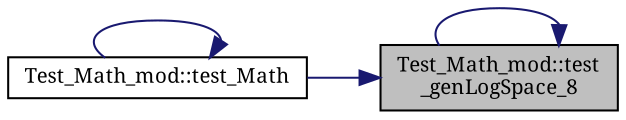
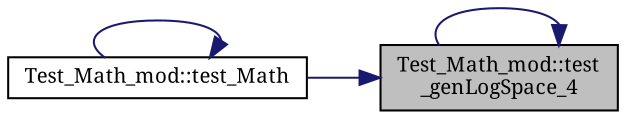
node "Test_Math_mod::test _genLogSpace_8": label "Test_Math_mod::test _genLogSpace_8" -> "Test_Math_mod::test _genLogSpace_4"
